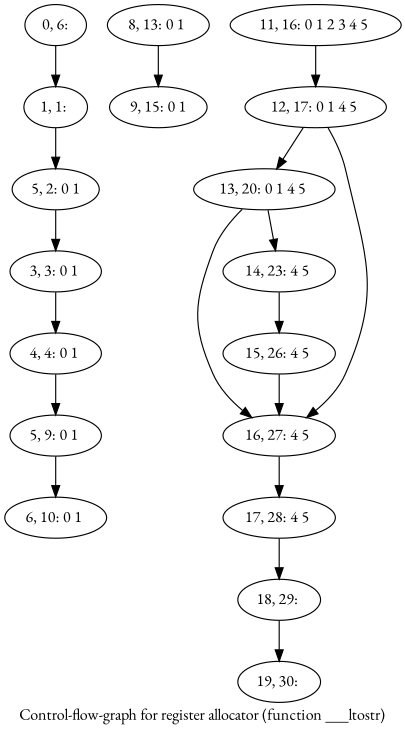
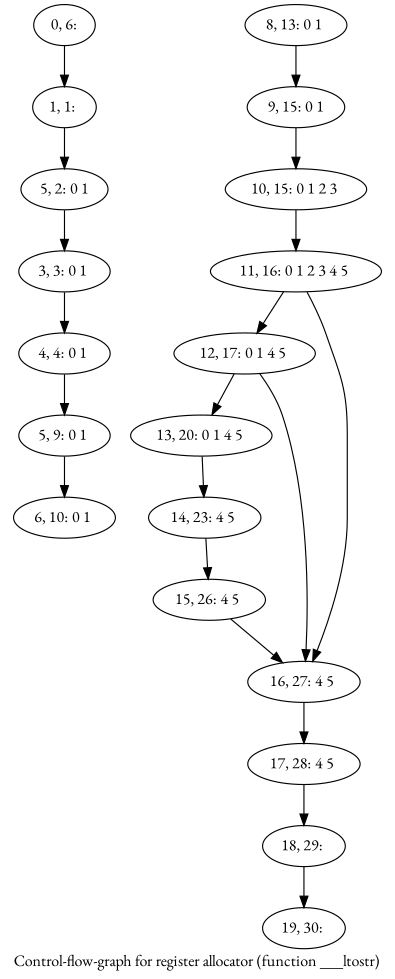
node "10, 15: 0 1 2 3": added
edge "13, 20: 0 1 4 5" -> "16, 27: 4 5": now "11, 16: 0 1 2 3 4 5" -> "16, 27: 4 5"
